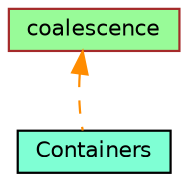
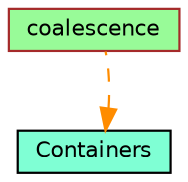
edge "Containers" -> "coalescence": reversed
